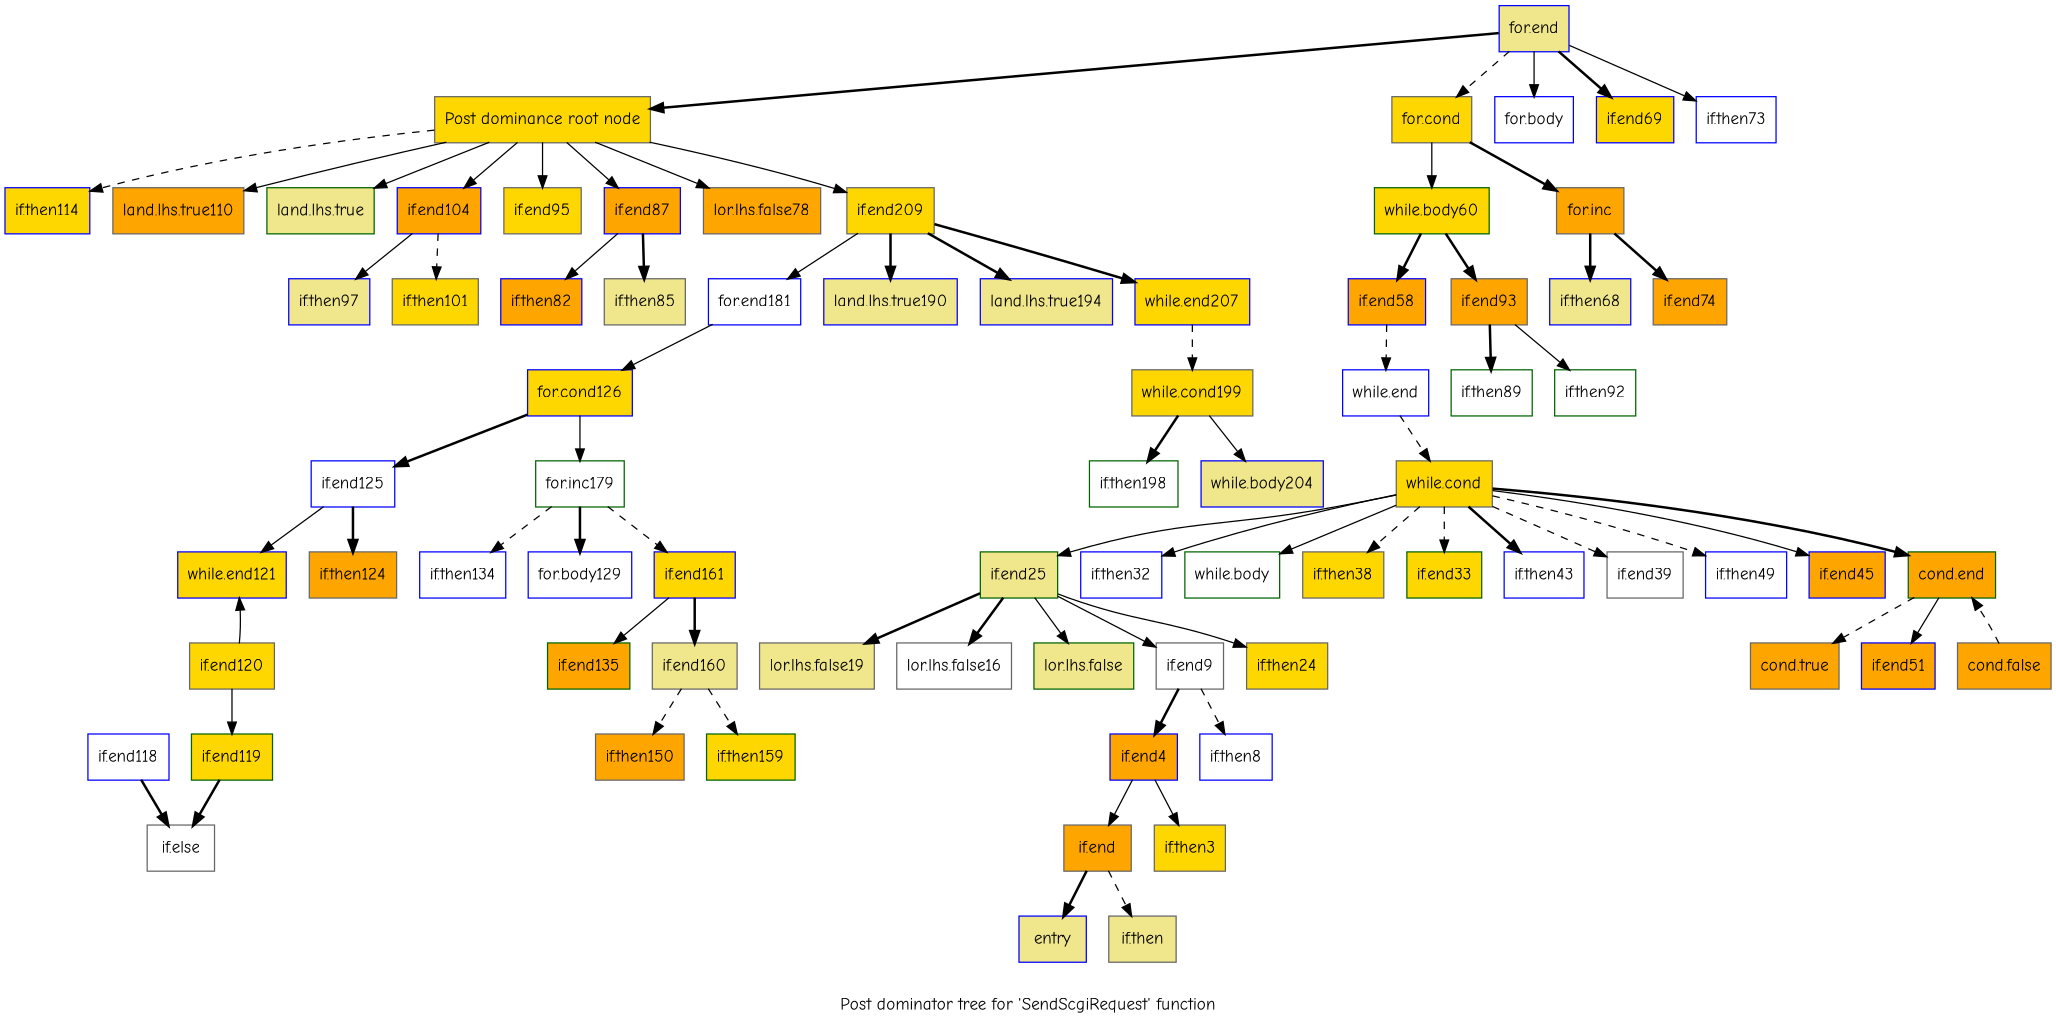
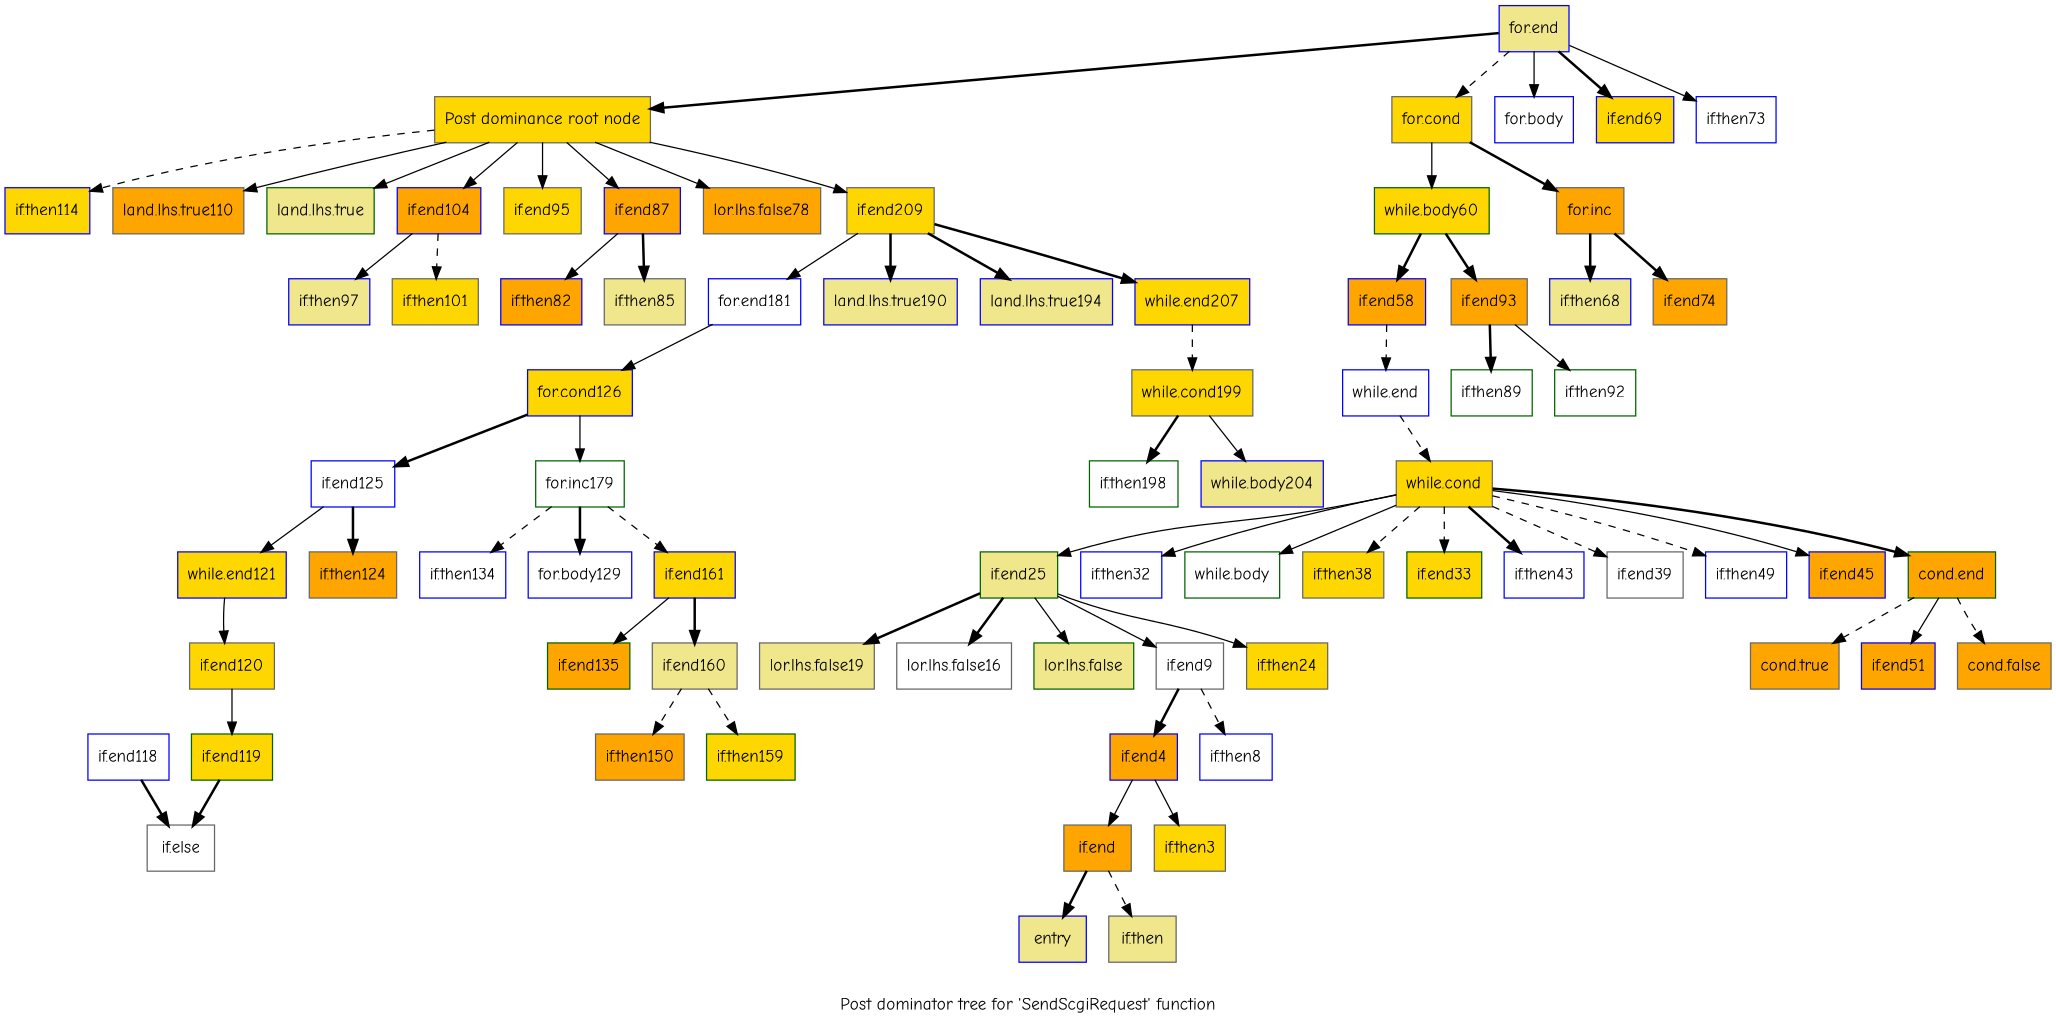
edge "cond.false" -> "cond.end": reversed
edge "if.end120" -> "while.end121": reversed
